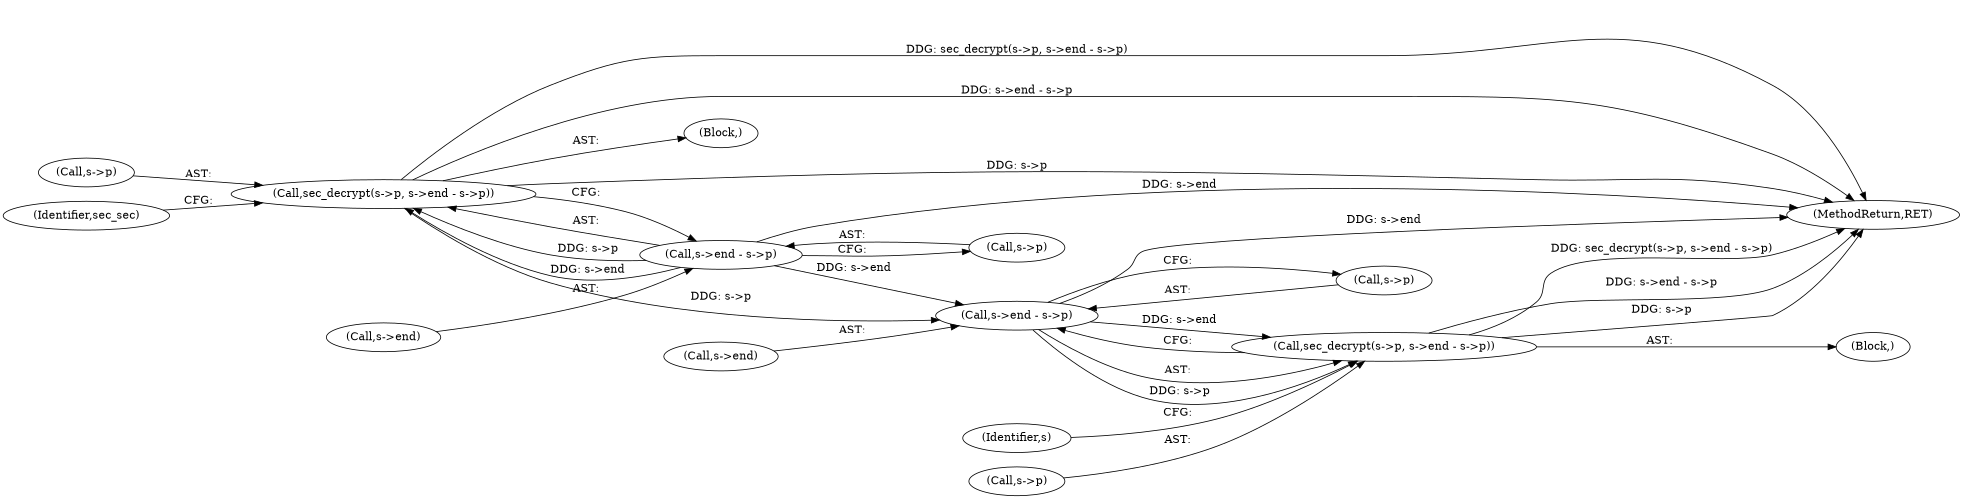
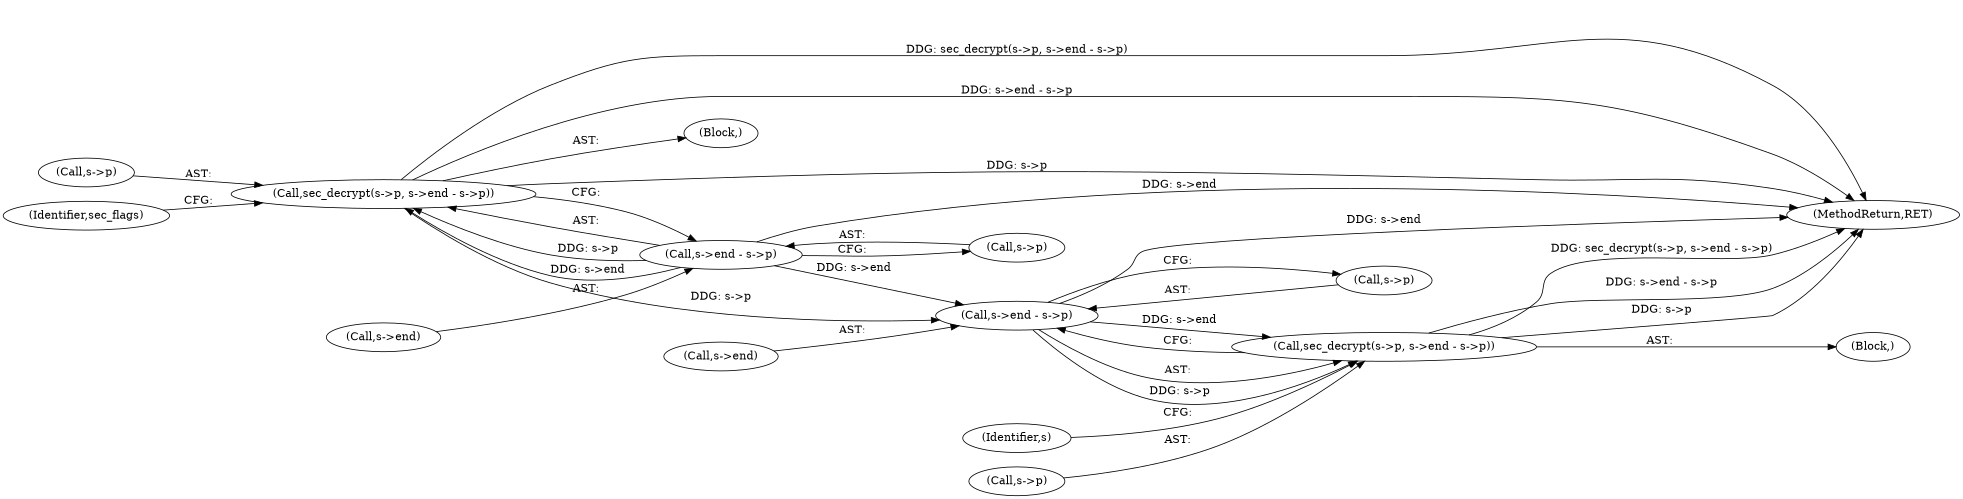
node "(Identifier,sec_sec)": label "(Identifier,sec_sec)" -> "(Identifier,sec_flags)"
